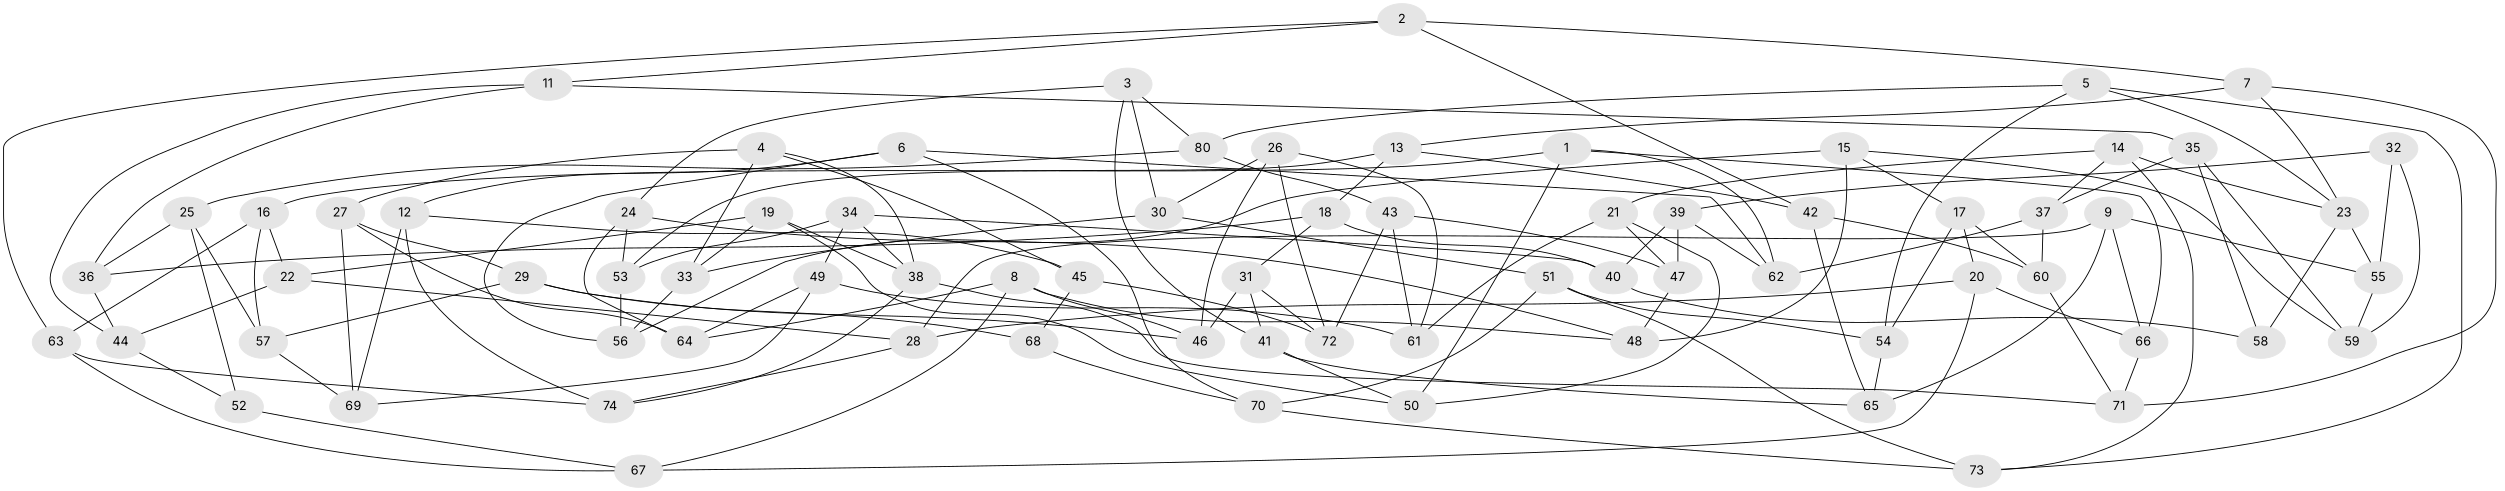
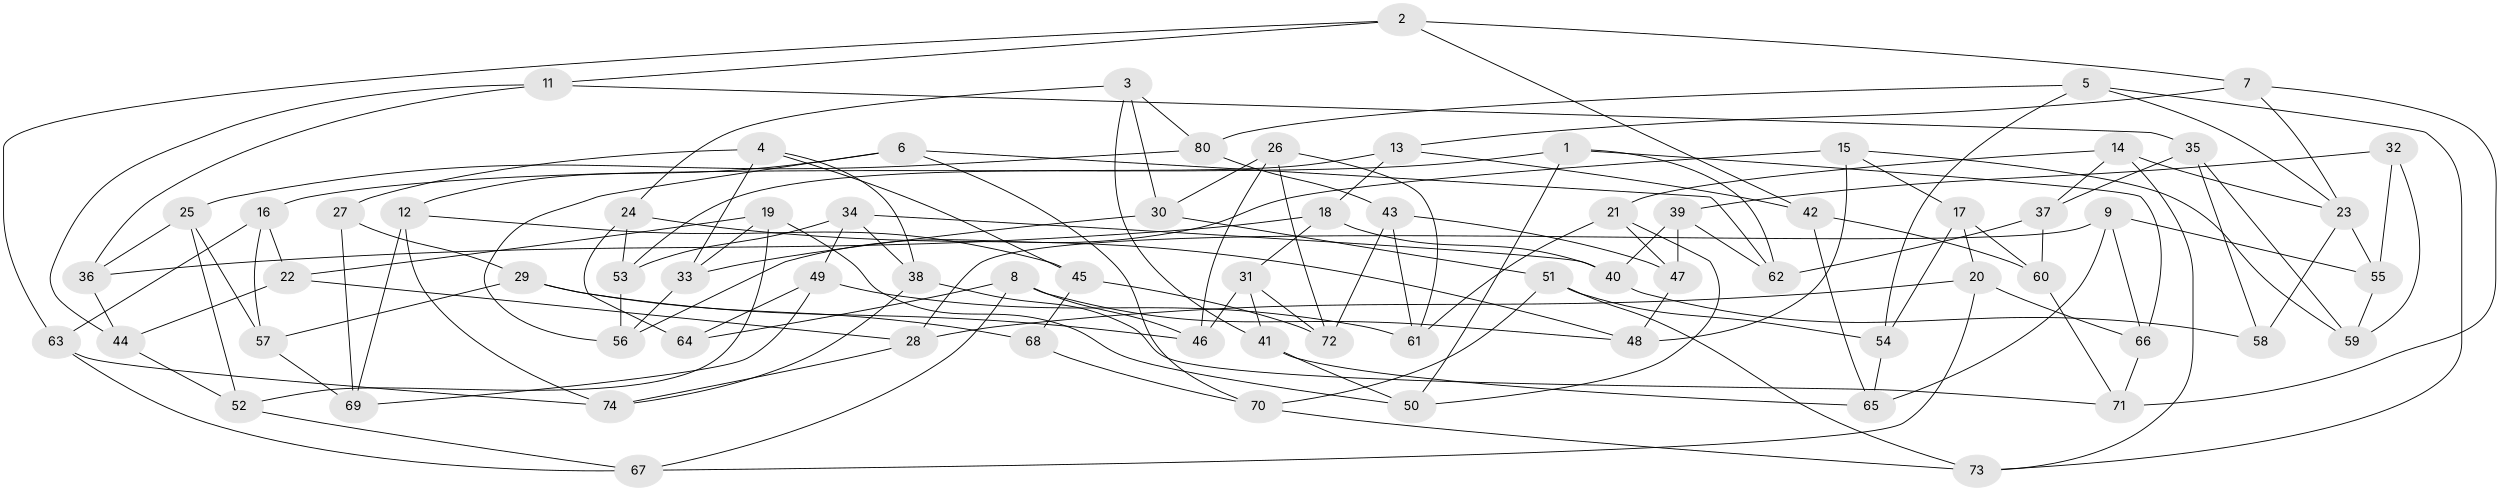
edge "19" -- "38": now "19" -- "52"
edge "27" -- "64": removed
